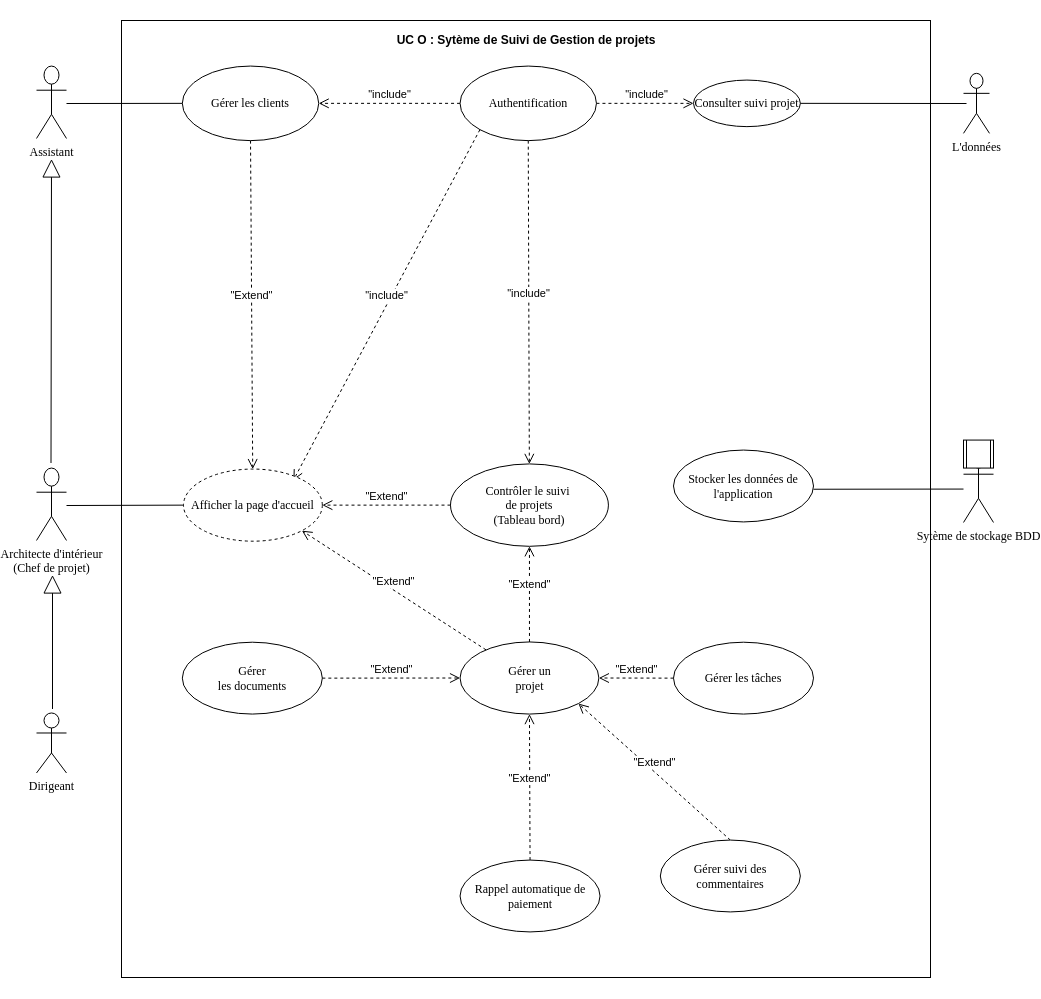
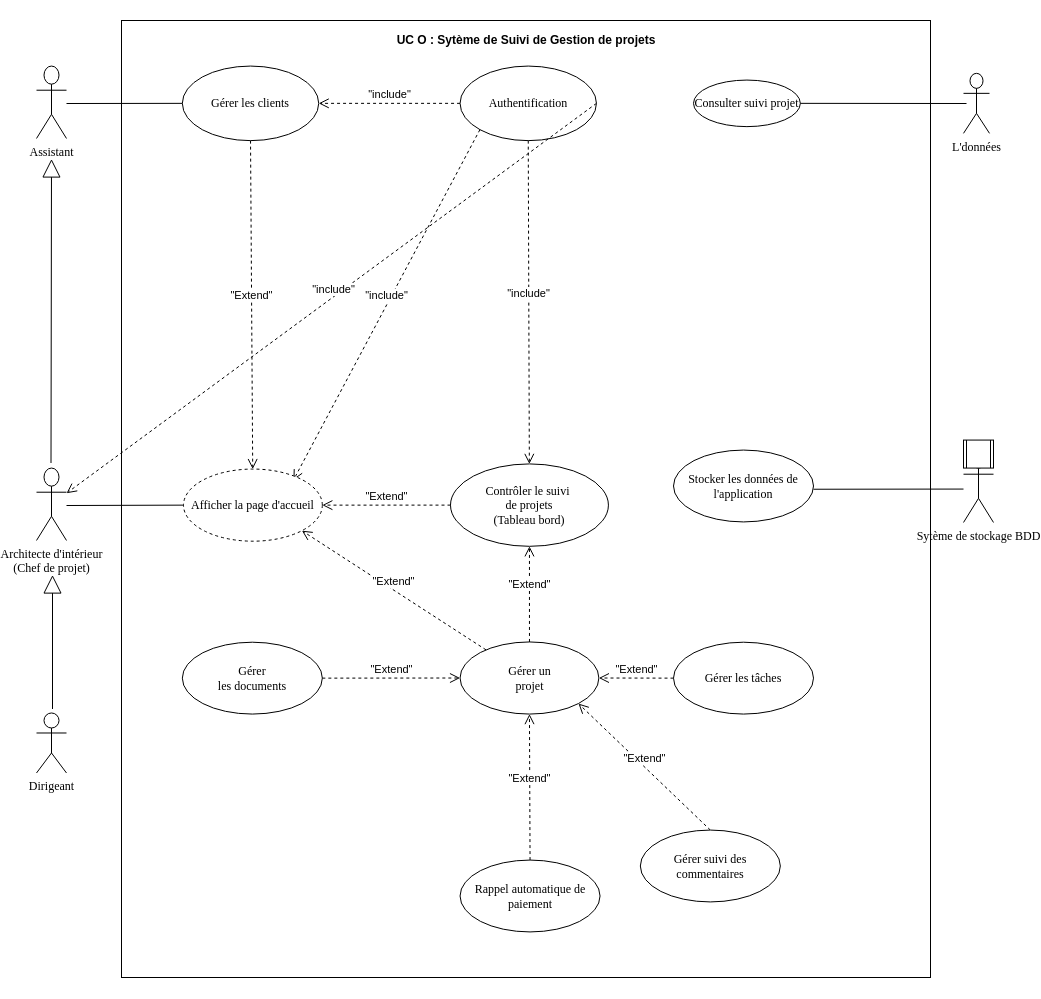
edge "Authentification" -> "Consulter suivi projet": now "Authentification" -> "Architecte d'intérieur (Chef de projet)"
node "Gérer suivi des commentaires": moved (730, 876) -> (710, 866)
